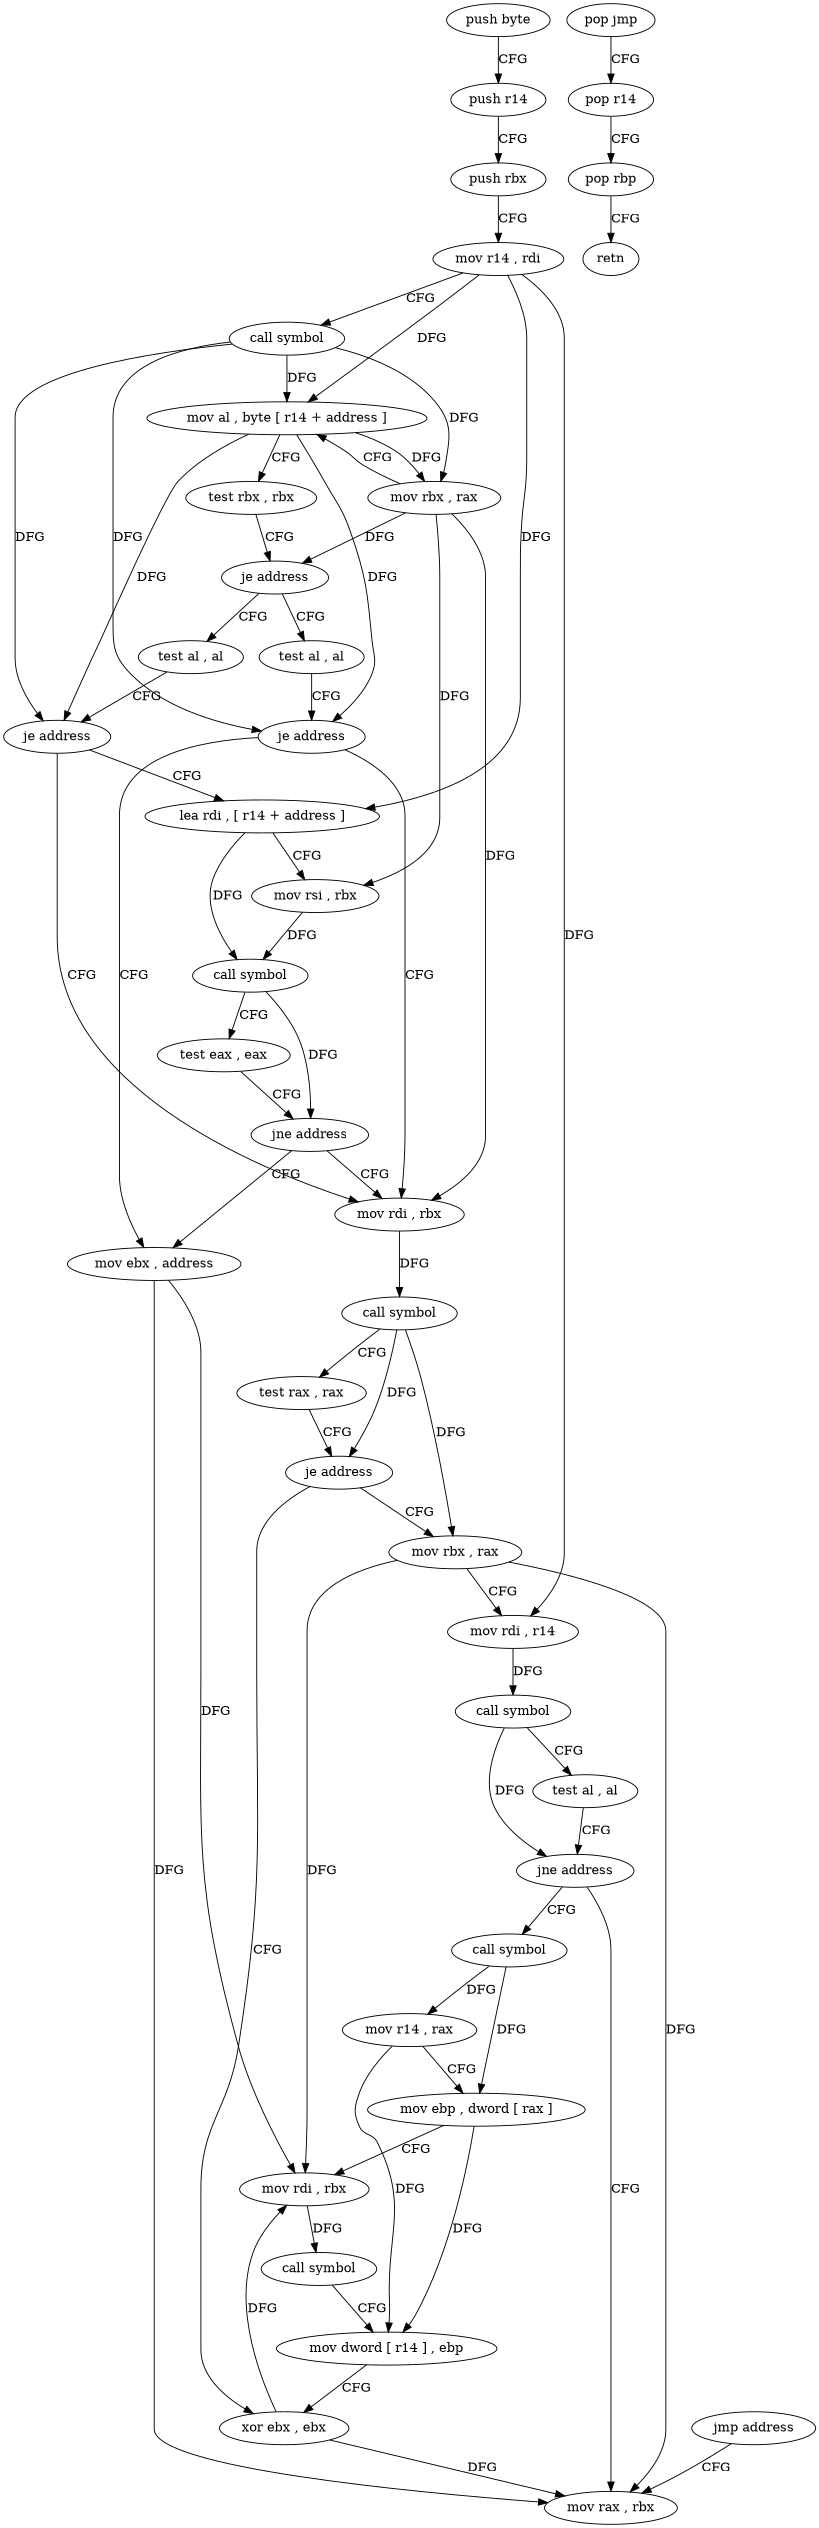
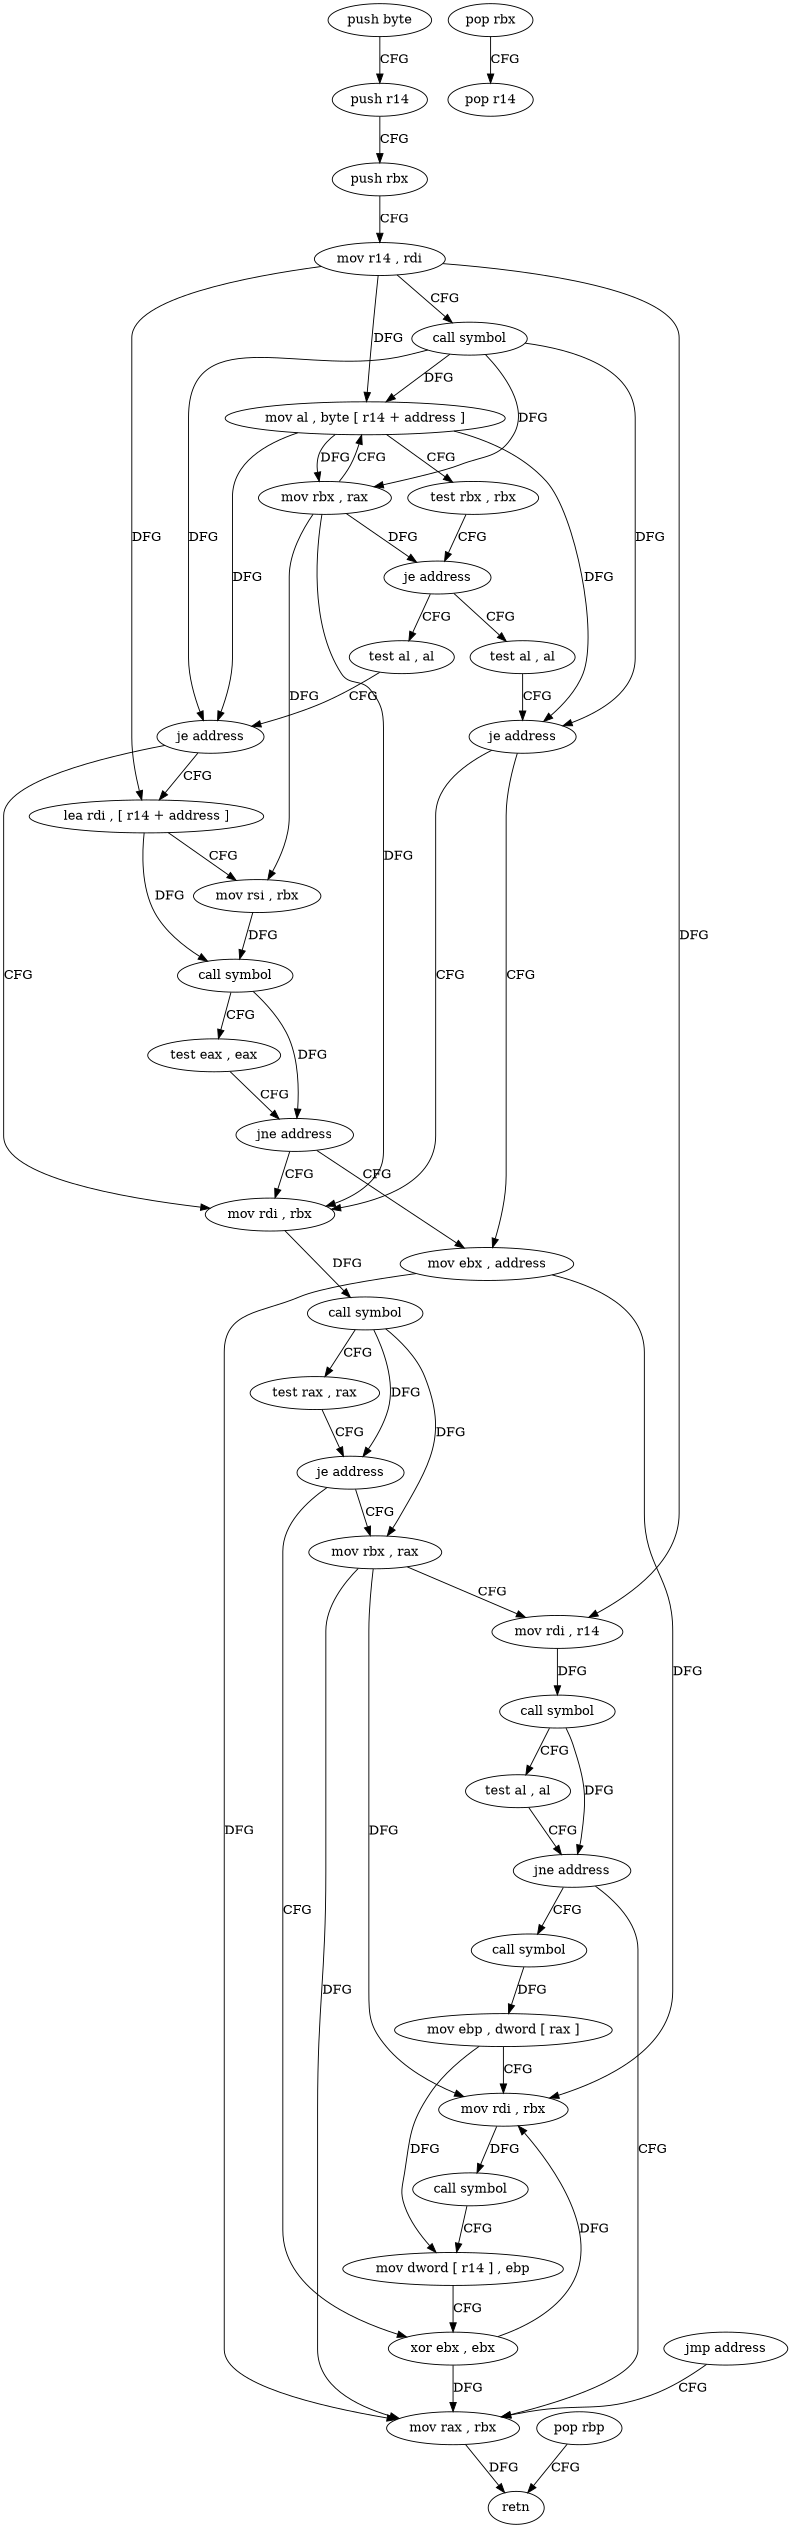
node "pop jmp": label "pop jmp" -> "pop rbx"
edge "pop r14" -> "pop rbp": removed, label "CFG"
node "mov r14 , rax": removed
edge "mov rax , rbx" -> "retn": added, label "DFG"
